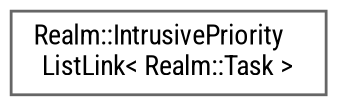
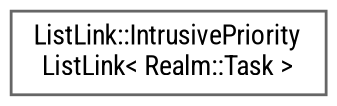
node "Realm::IntrusivePriority ListLink< Realm::Task >": label "Realm::IntrusivePriority ListLink< Realm::Task >" -> "ListLink::IntrusivePriority ListLink< Realm::Task >"
